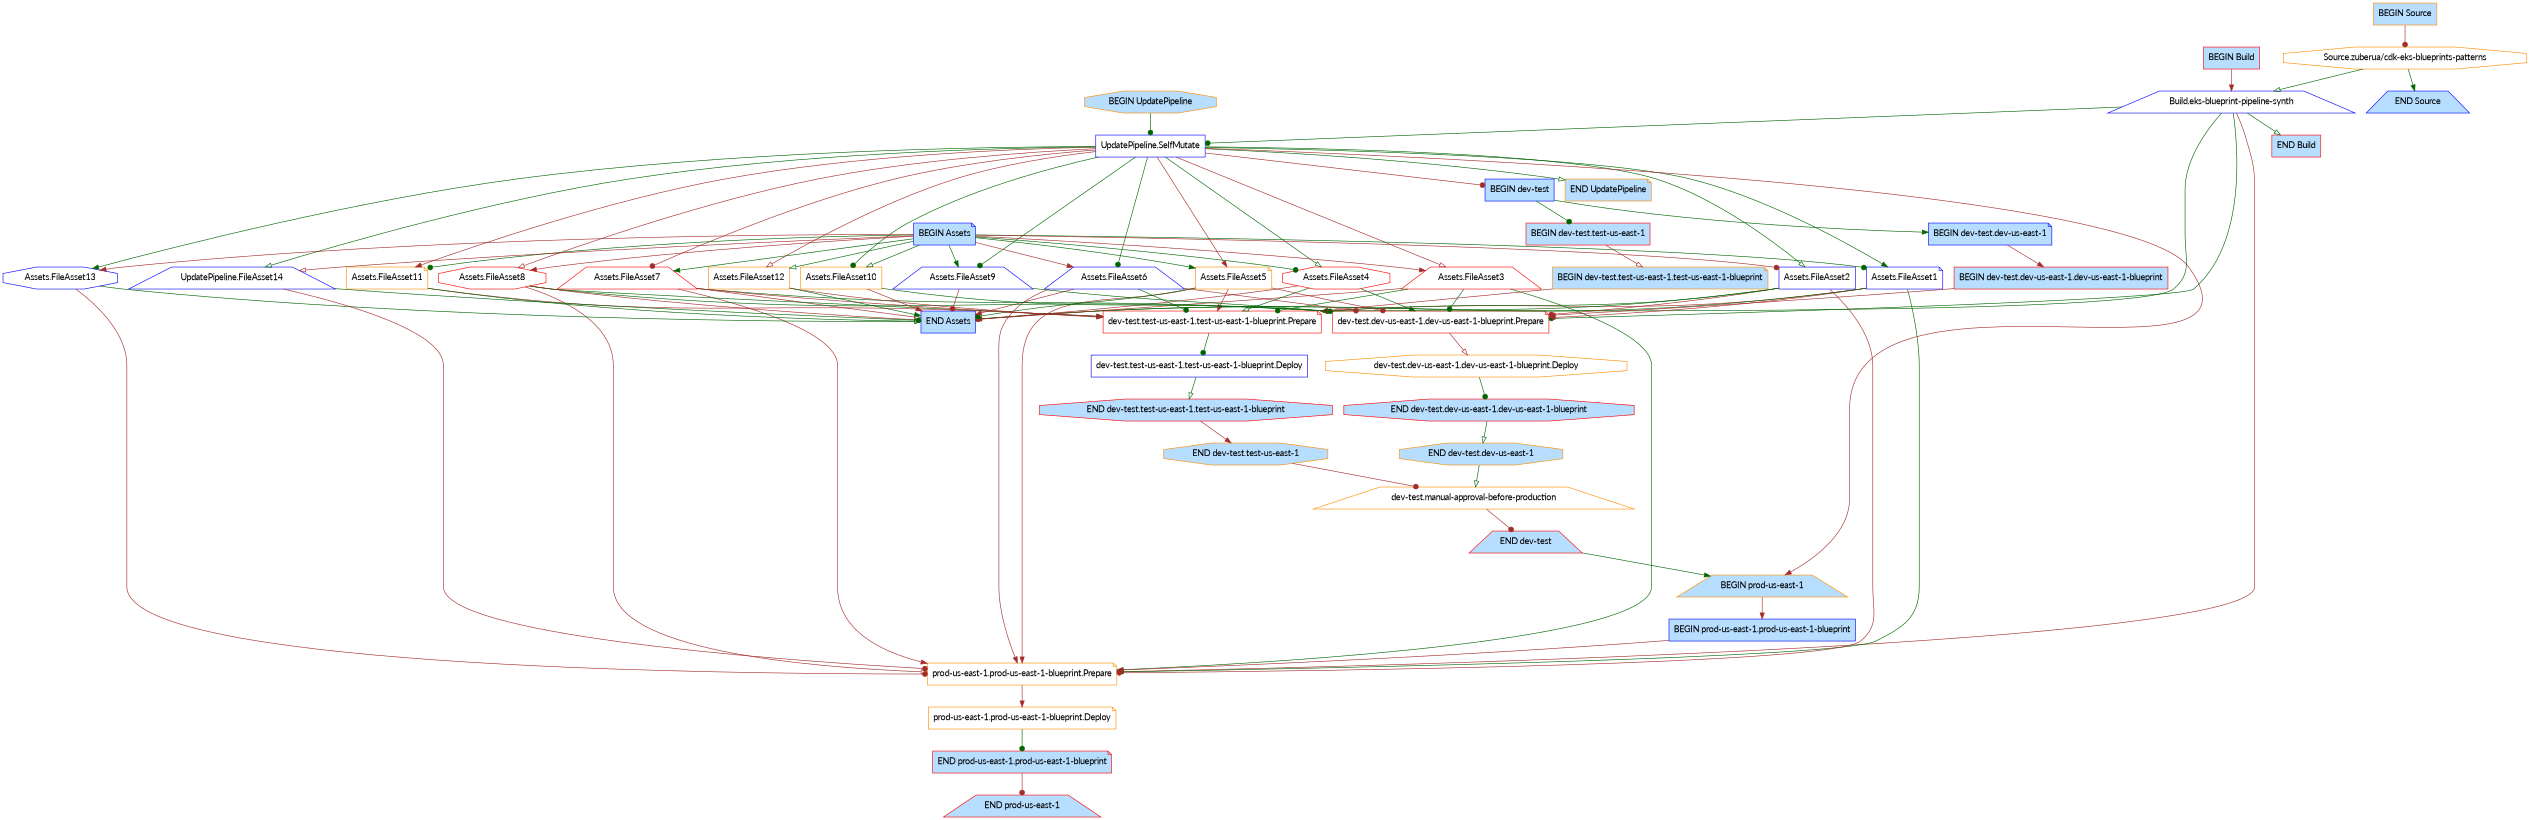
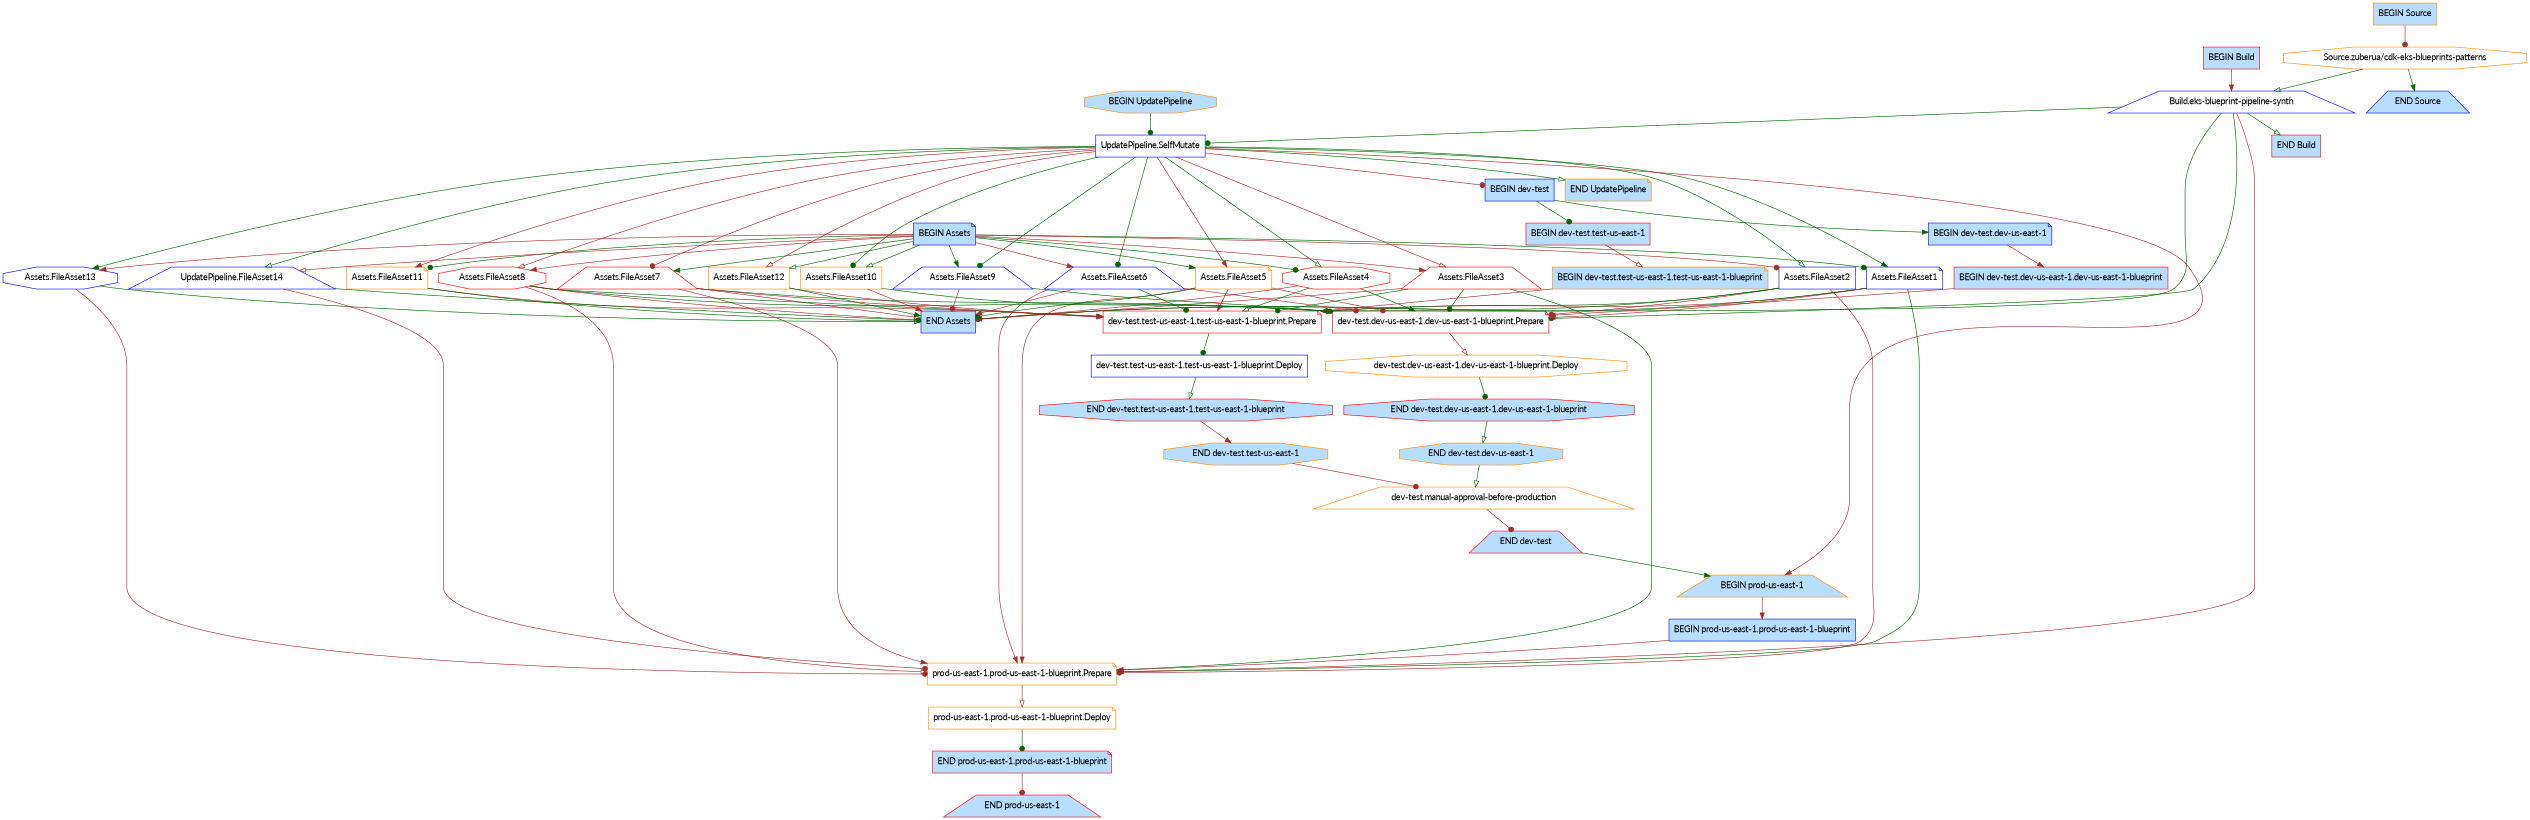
edge "prod-us-east-1.prod-us-east-1-blueprint.Prepare" -> "prod-us-east-1.prod-us-east-1-blueprint.Deploy": arrowhead normal -> onormal
